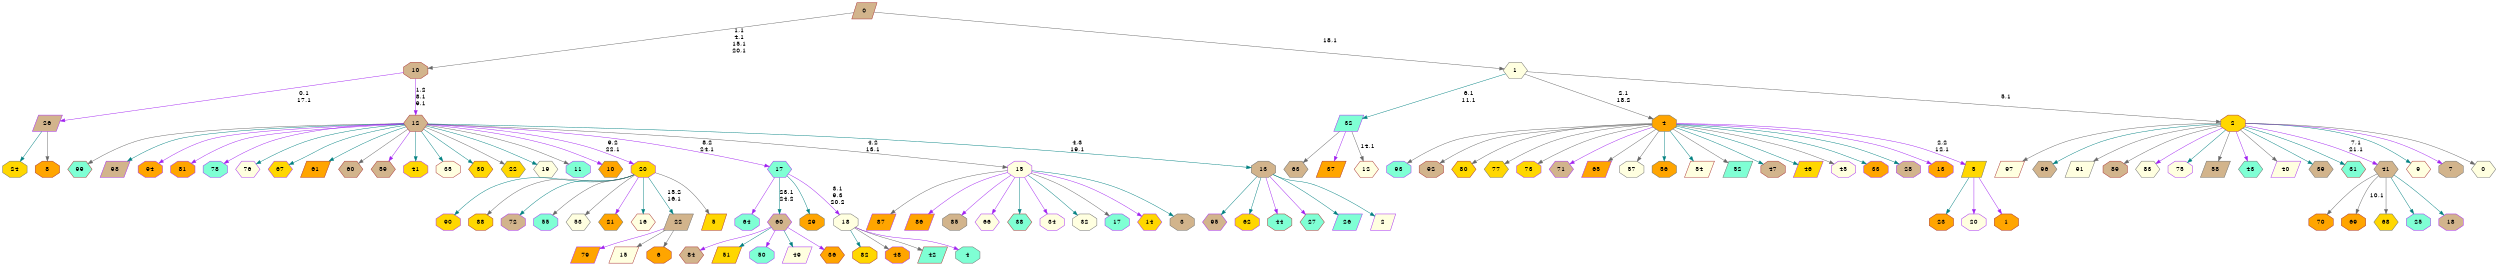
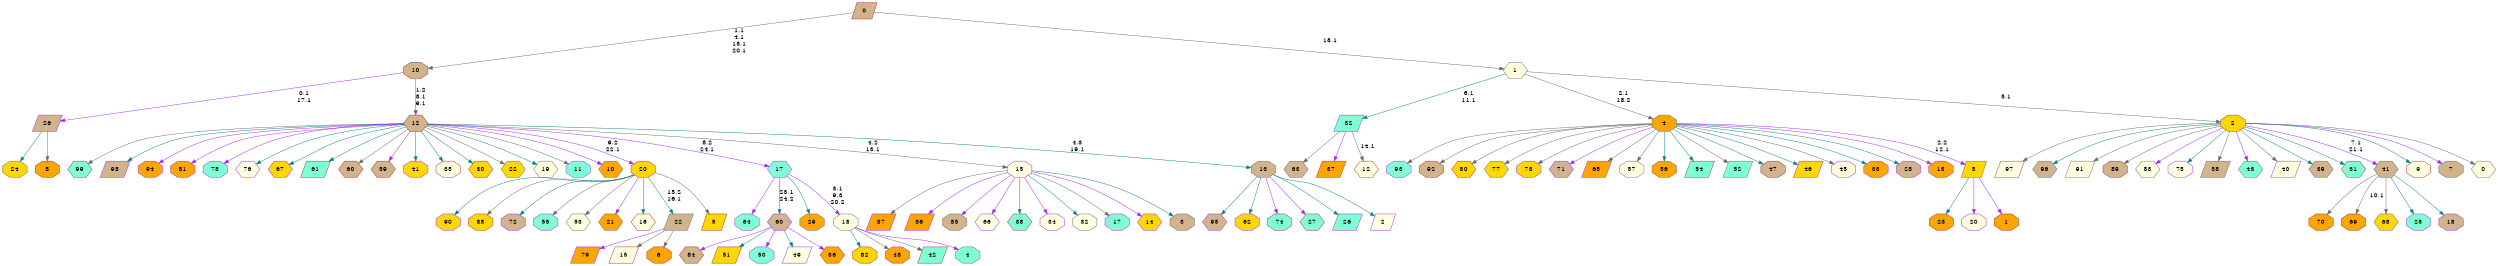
node "61": fillcolor orange -> aquamarine
node "54": fillcolor lightyellow -> aquamarine
node "9": shape hexagon -> octagon
node "44": label "44" -> "74"
